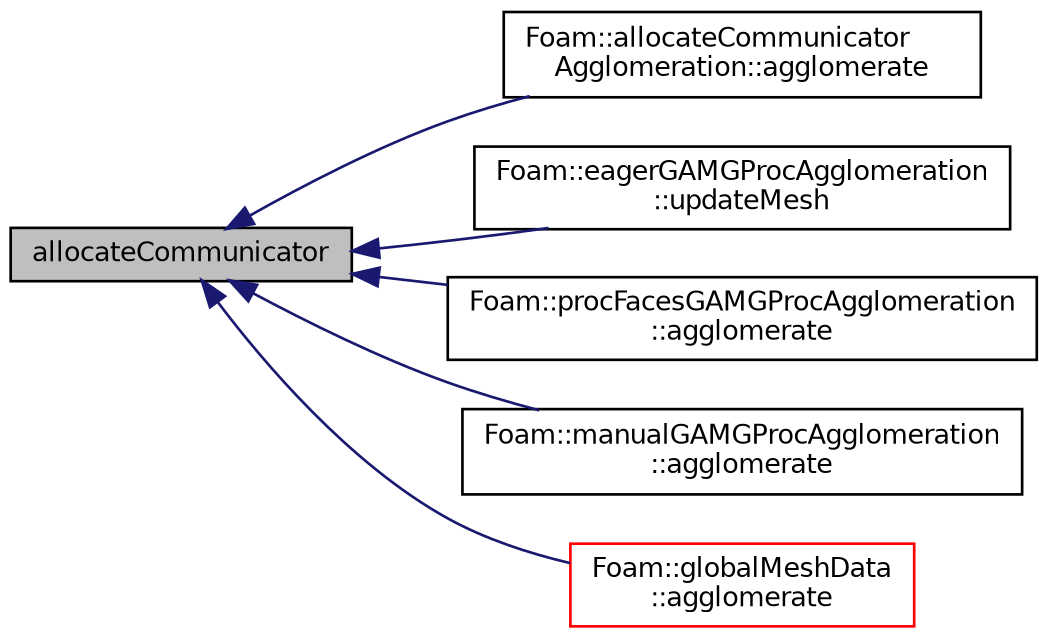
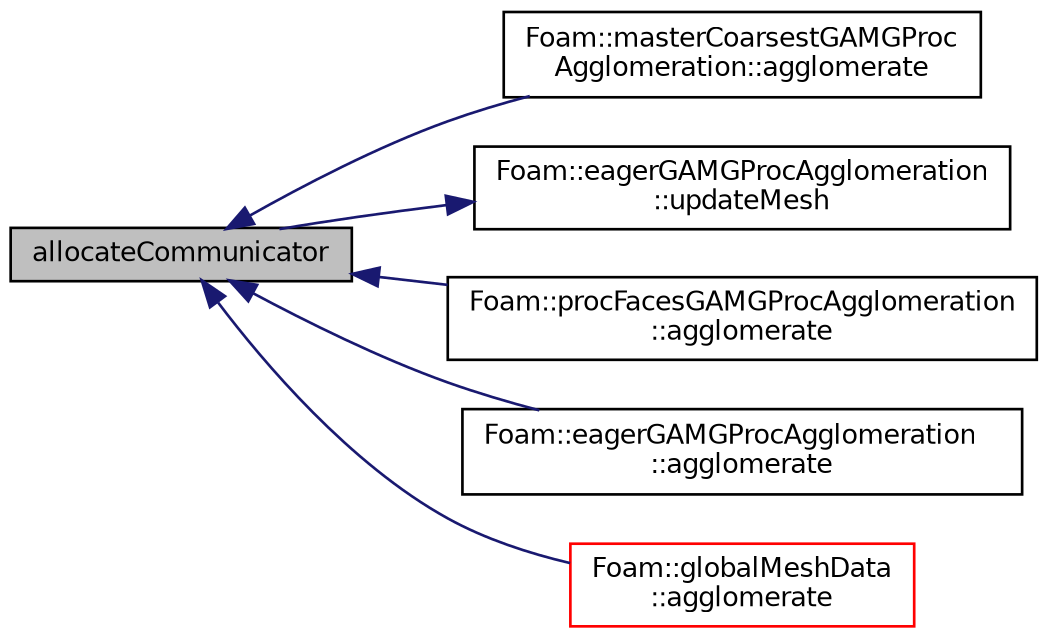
node "Foam::allocateCommunicator Agglomeration::agglomerate": label "Foam::allocateCommunicator Agglomeration::agglomerate" -> "Foam::masterCoarsestGAMGProc Agglomeration::agglomerate"
edge "Foam::eagerGAMGProcAgglomeration ::updateMesh" -> "allocateCommunicator": reversed
node "Foam::manualGAMGProcAgglomeration ::agglomerate": label "Foam::manualGAMGProcAgglomeration ::agglomerate" -> "Foam::eagerGAMGProcAgglomeration ::agglomerate"
